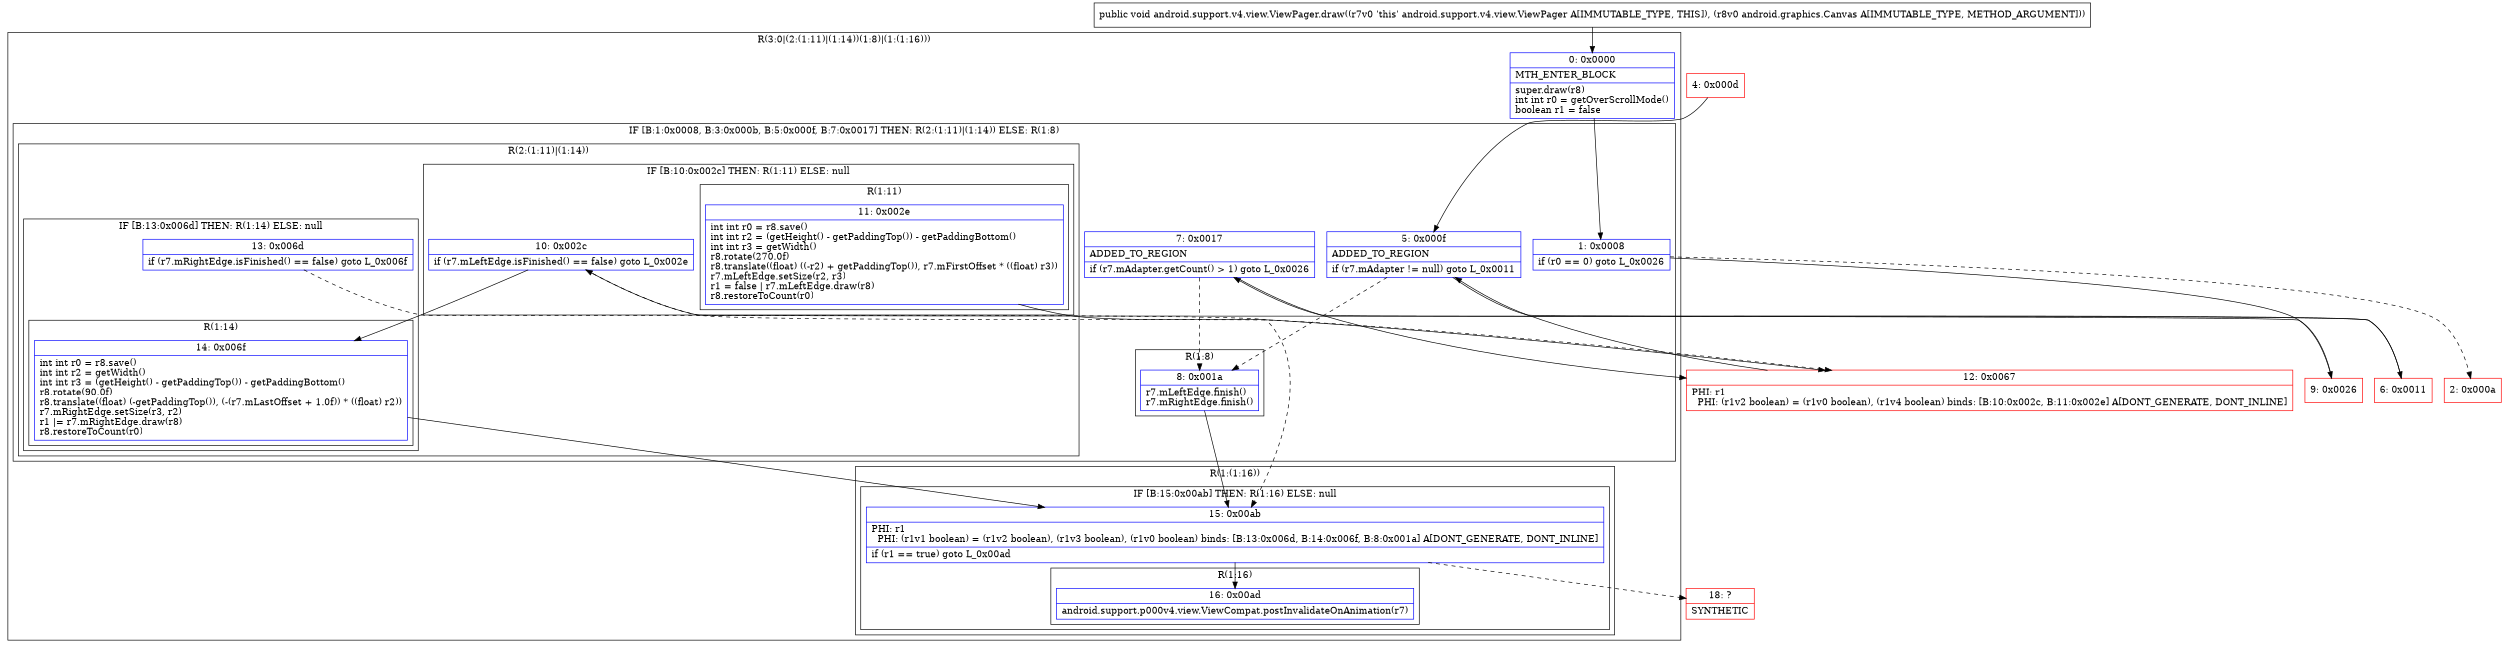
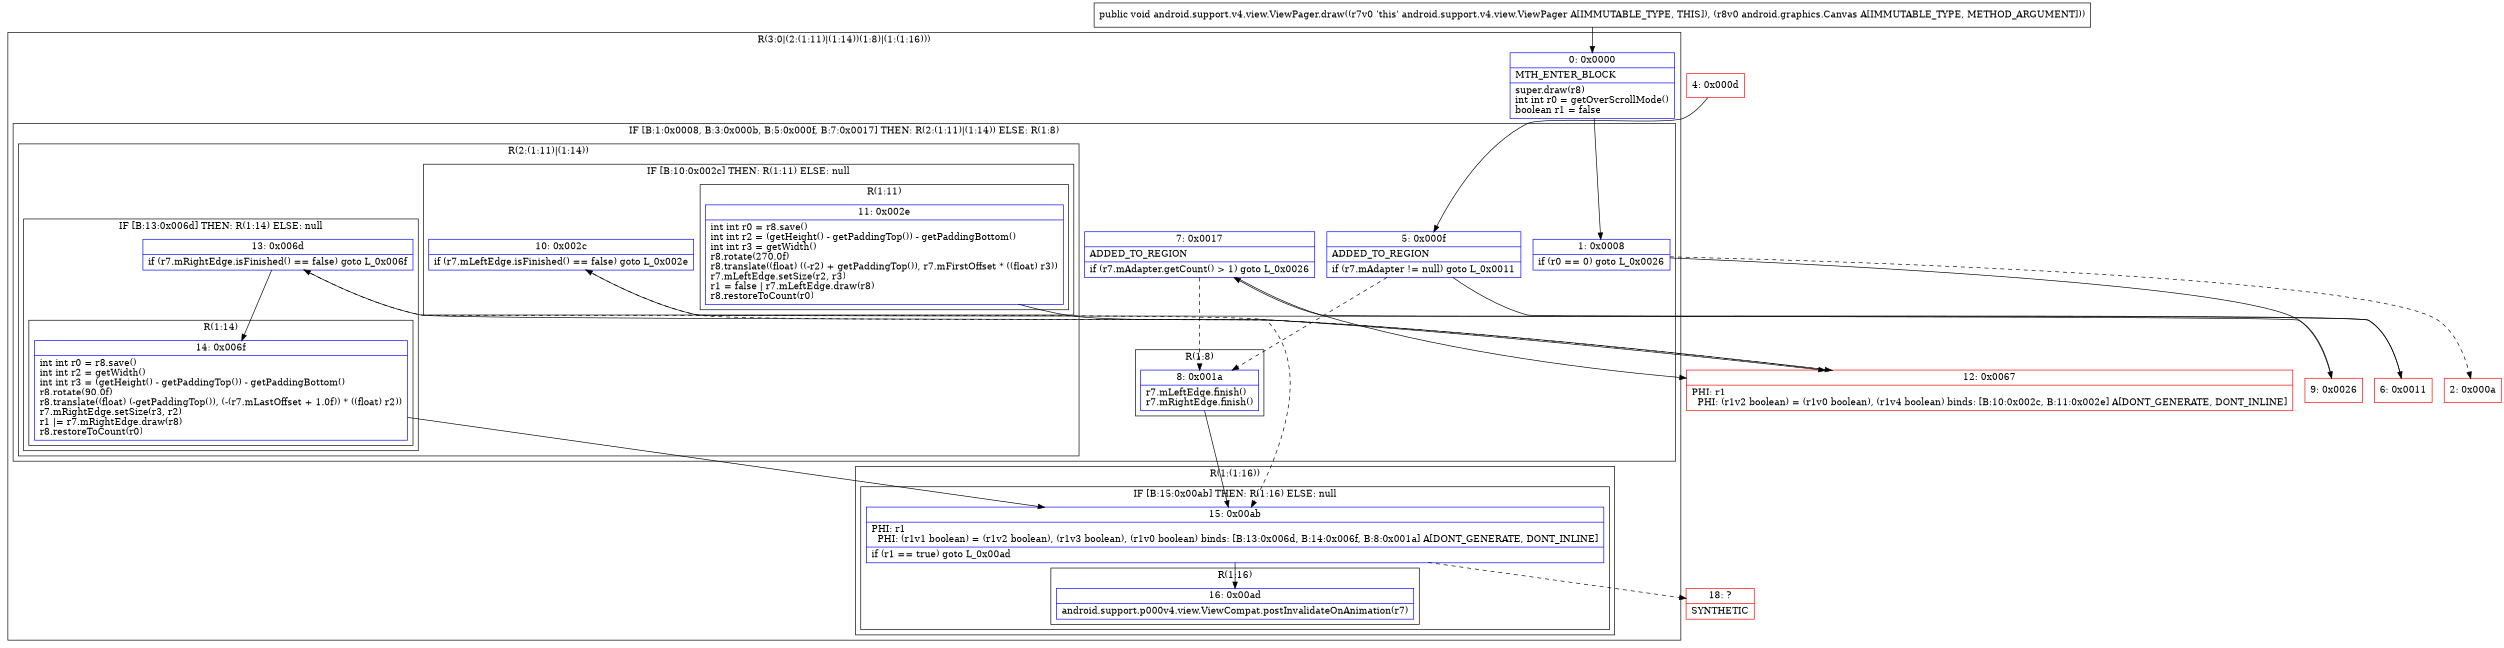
edge "10: 0x002c" -> "14: 0x006f": now "13: 0x006d" -> "14: 0x006f"
edge "12: 0x0067" -> "5: 0x000f": now "12: 0x0067" -> "13: 0x006d"
